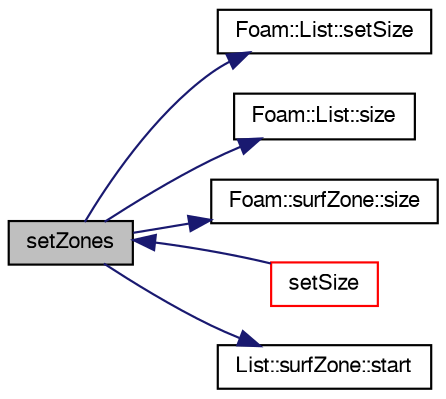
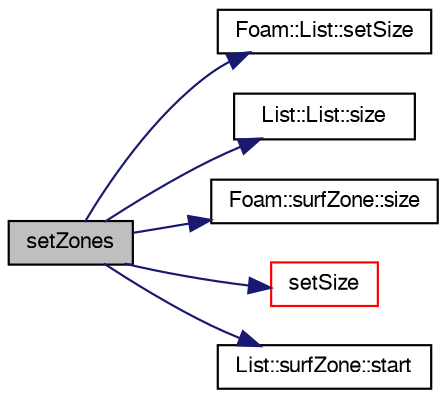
node "Foam::List::size": label "Foam::List::size" -> "List::List::size"
edge "setSize" -> "setZones": reversed
